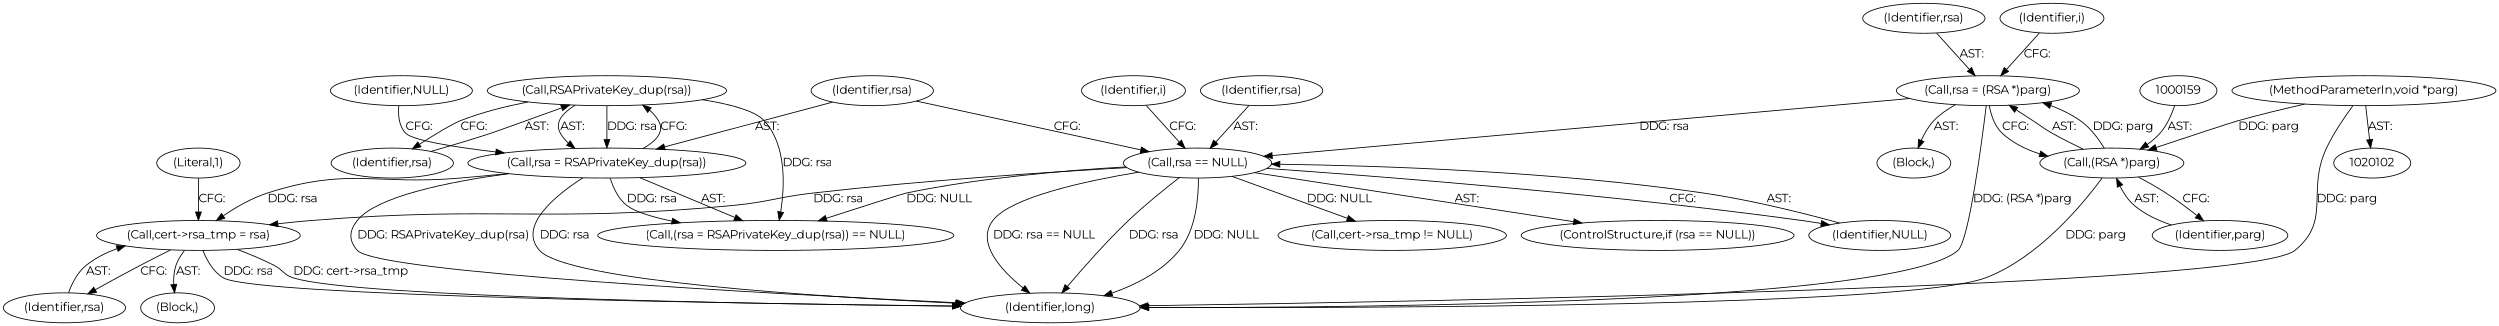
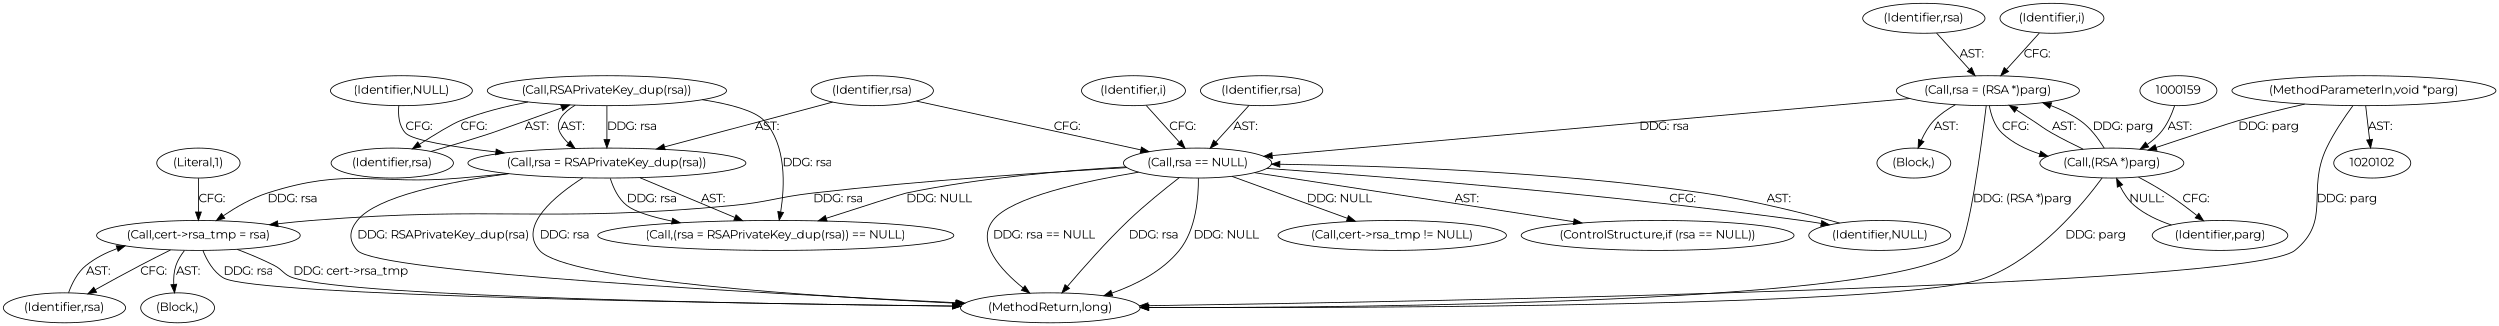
edge "(Call,rsa = RSAPrivateKey_dup(rsa))" -> "(Call,RSAPrivateKey_dup(rsa))": removed, label "CFG:"
edge "(Identifier,parg)" -> "(Call,(RSA *)parg)": label "AST: " -> "NULL: "
node "(Identifier,long)": label "(Identifier,long)" -> "(MethodReturn,long)"
